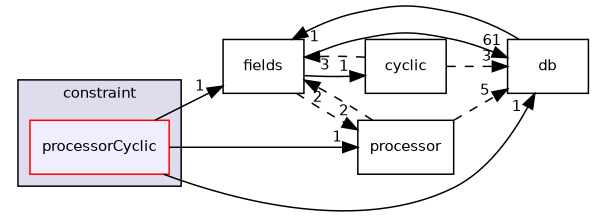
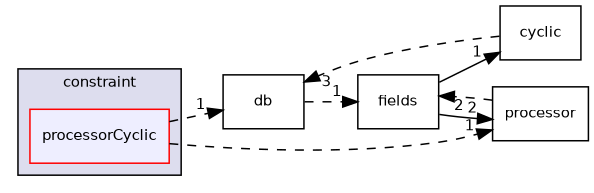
edge "db" -> "fields": style solid -> dashed
edge "fields" -> "db": removed
edge "cyclic" -> "fields": removed
edge "processorCyclic" -> "fields": removed
edge "fields" -> "processor": style dashed -> solid
edge "processor" -> "db": removed
edge "processorCyclic" -> "processor": style solid -> dashed
edge "processorCyclic" -> "db": style solid -> dashed
